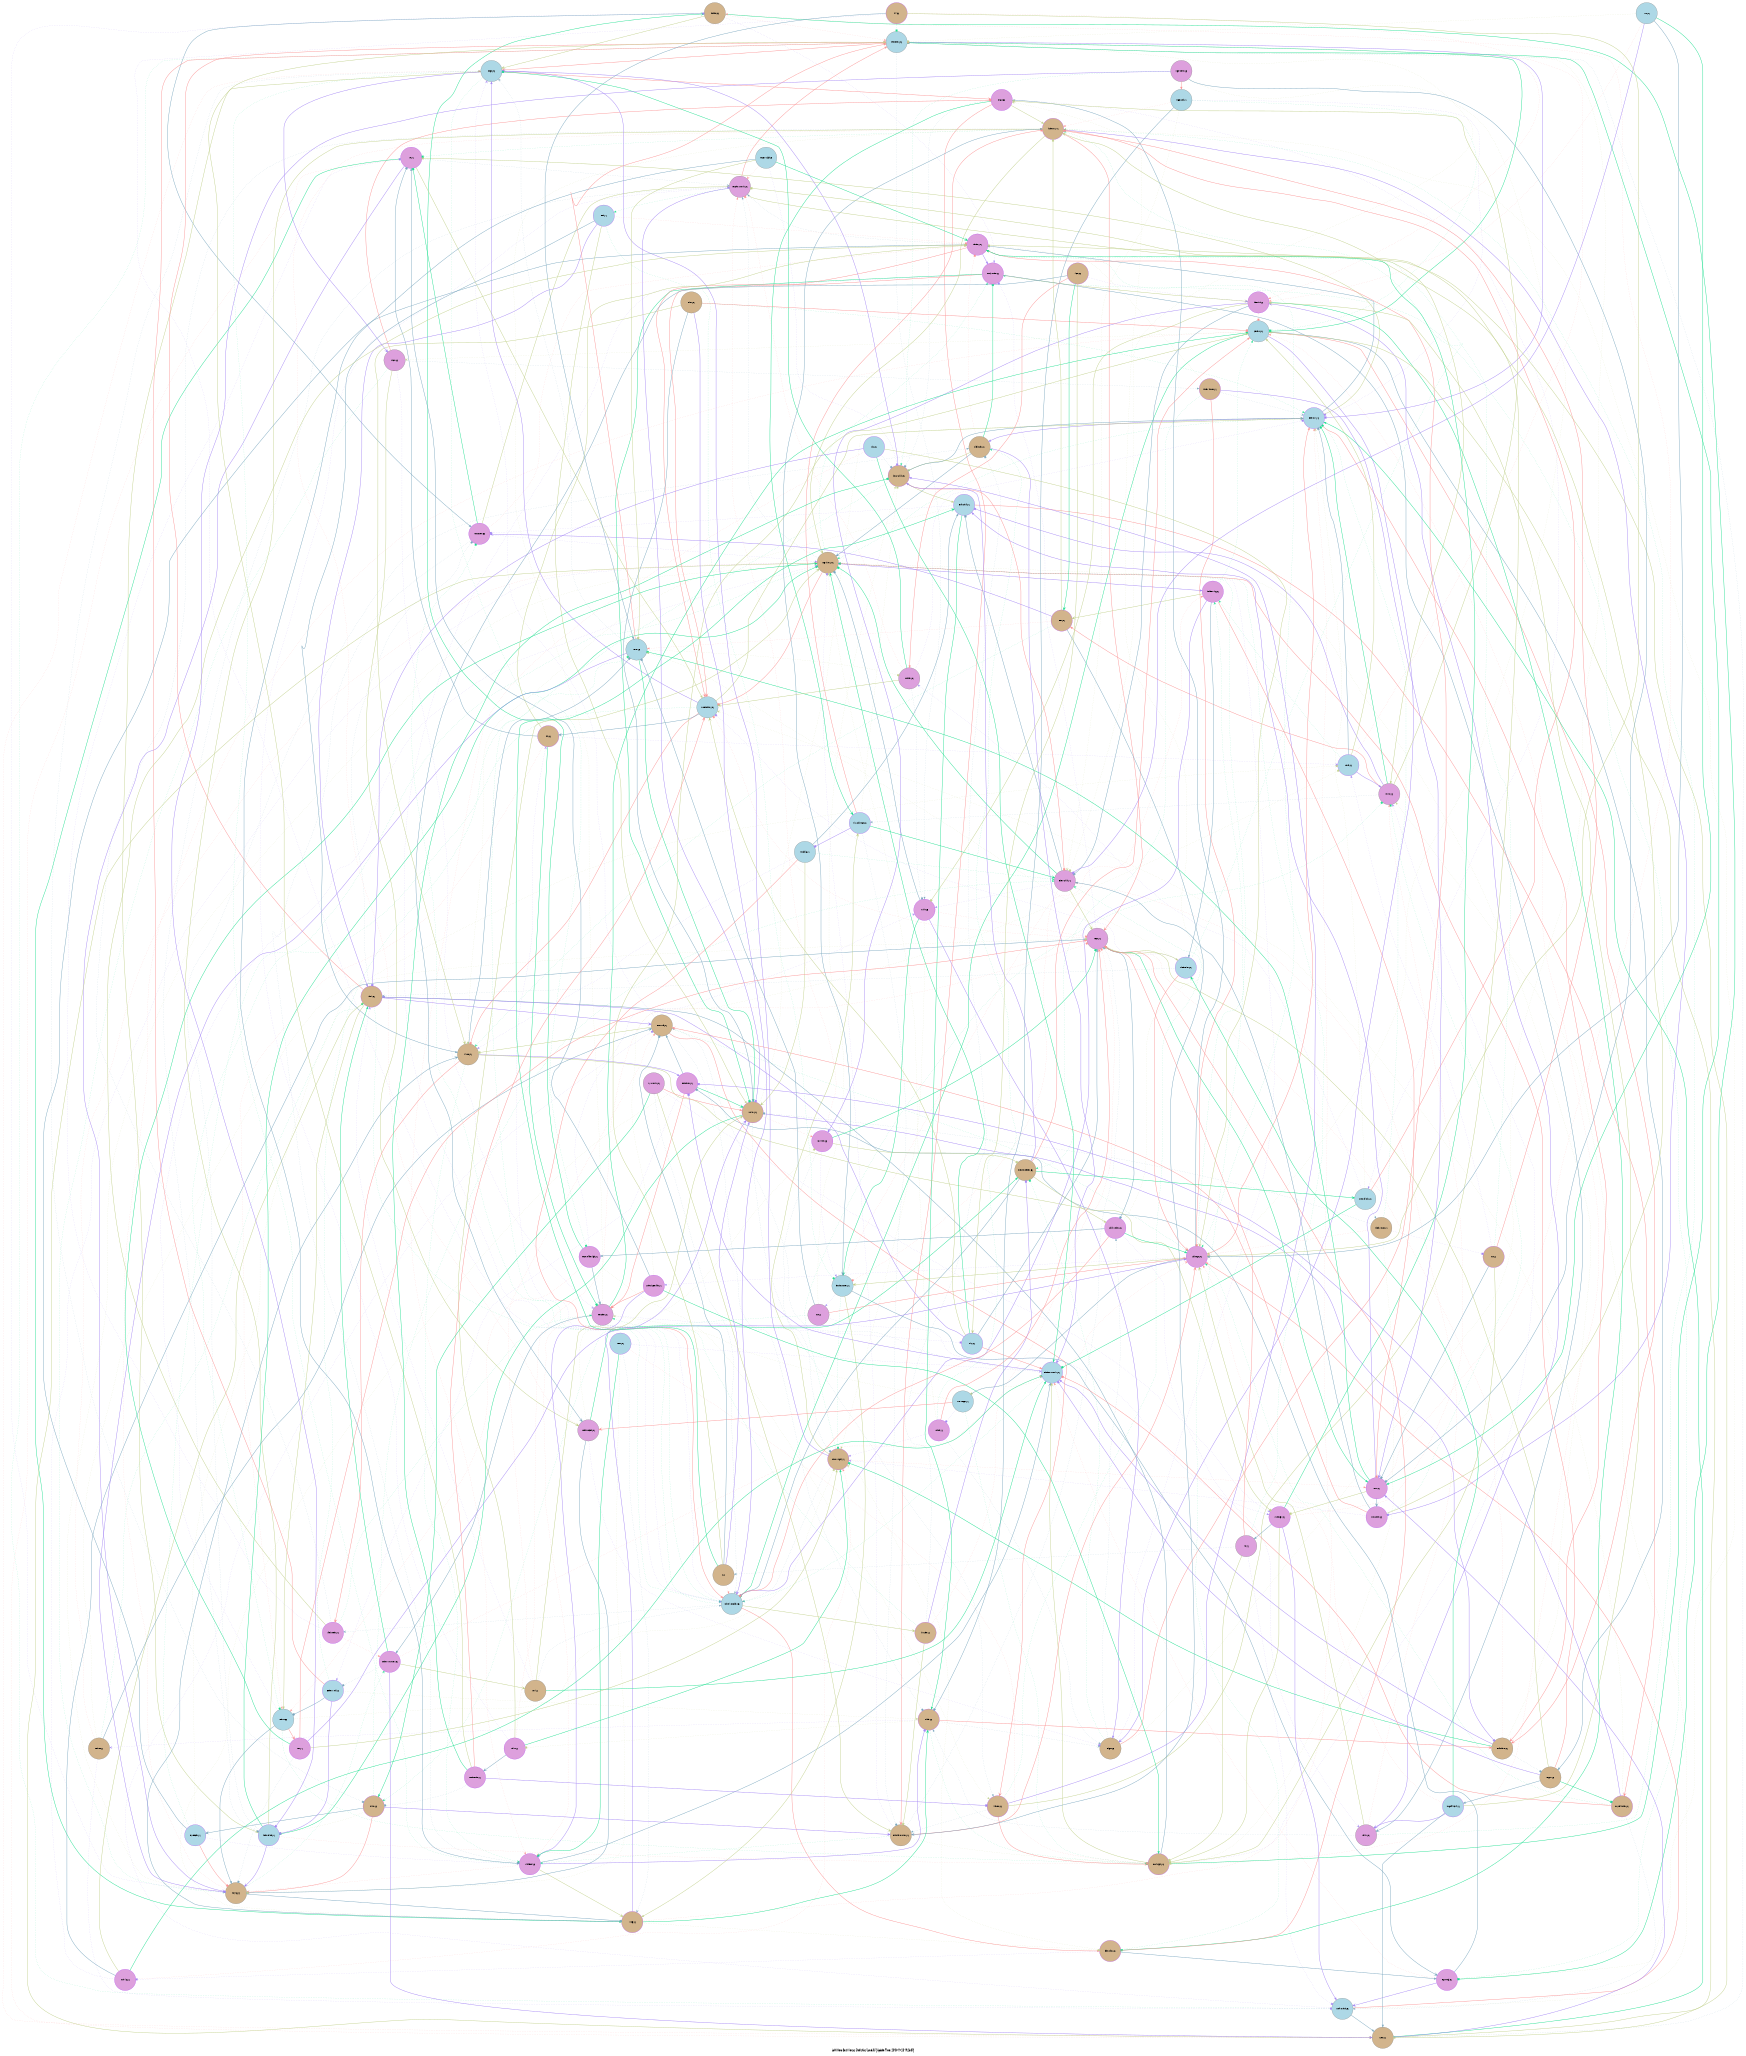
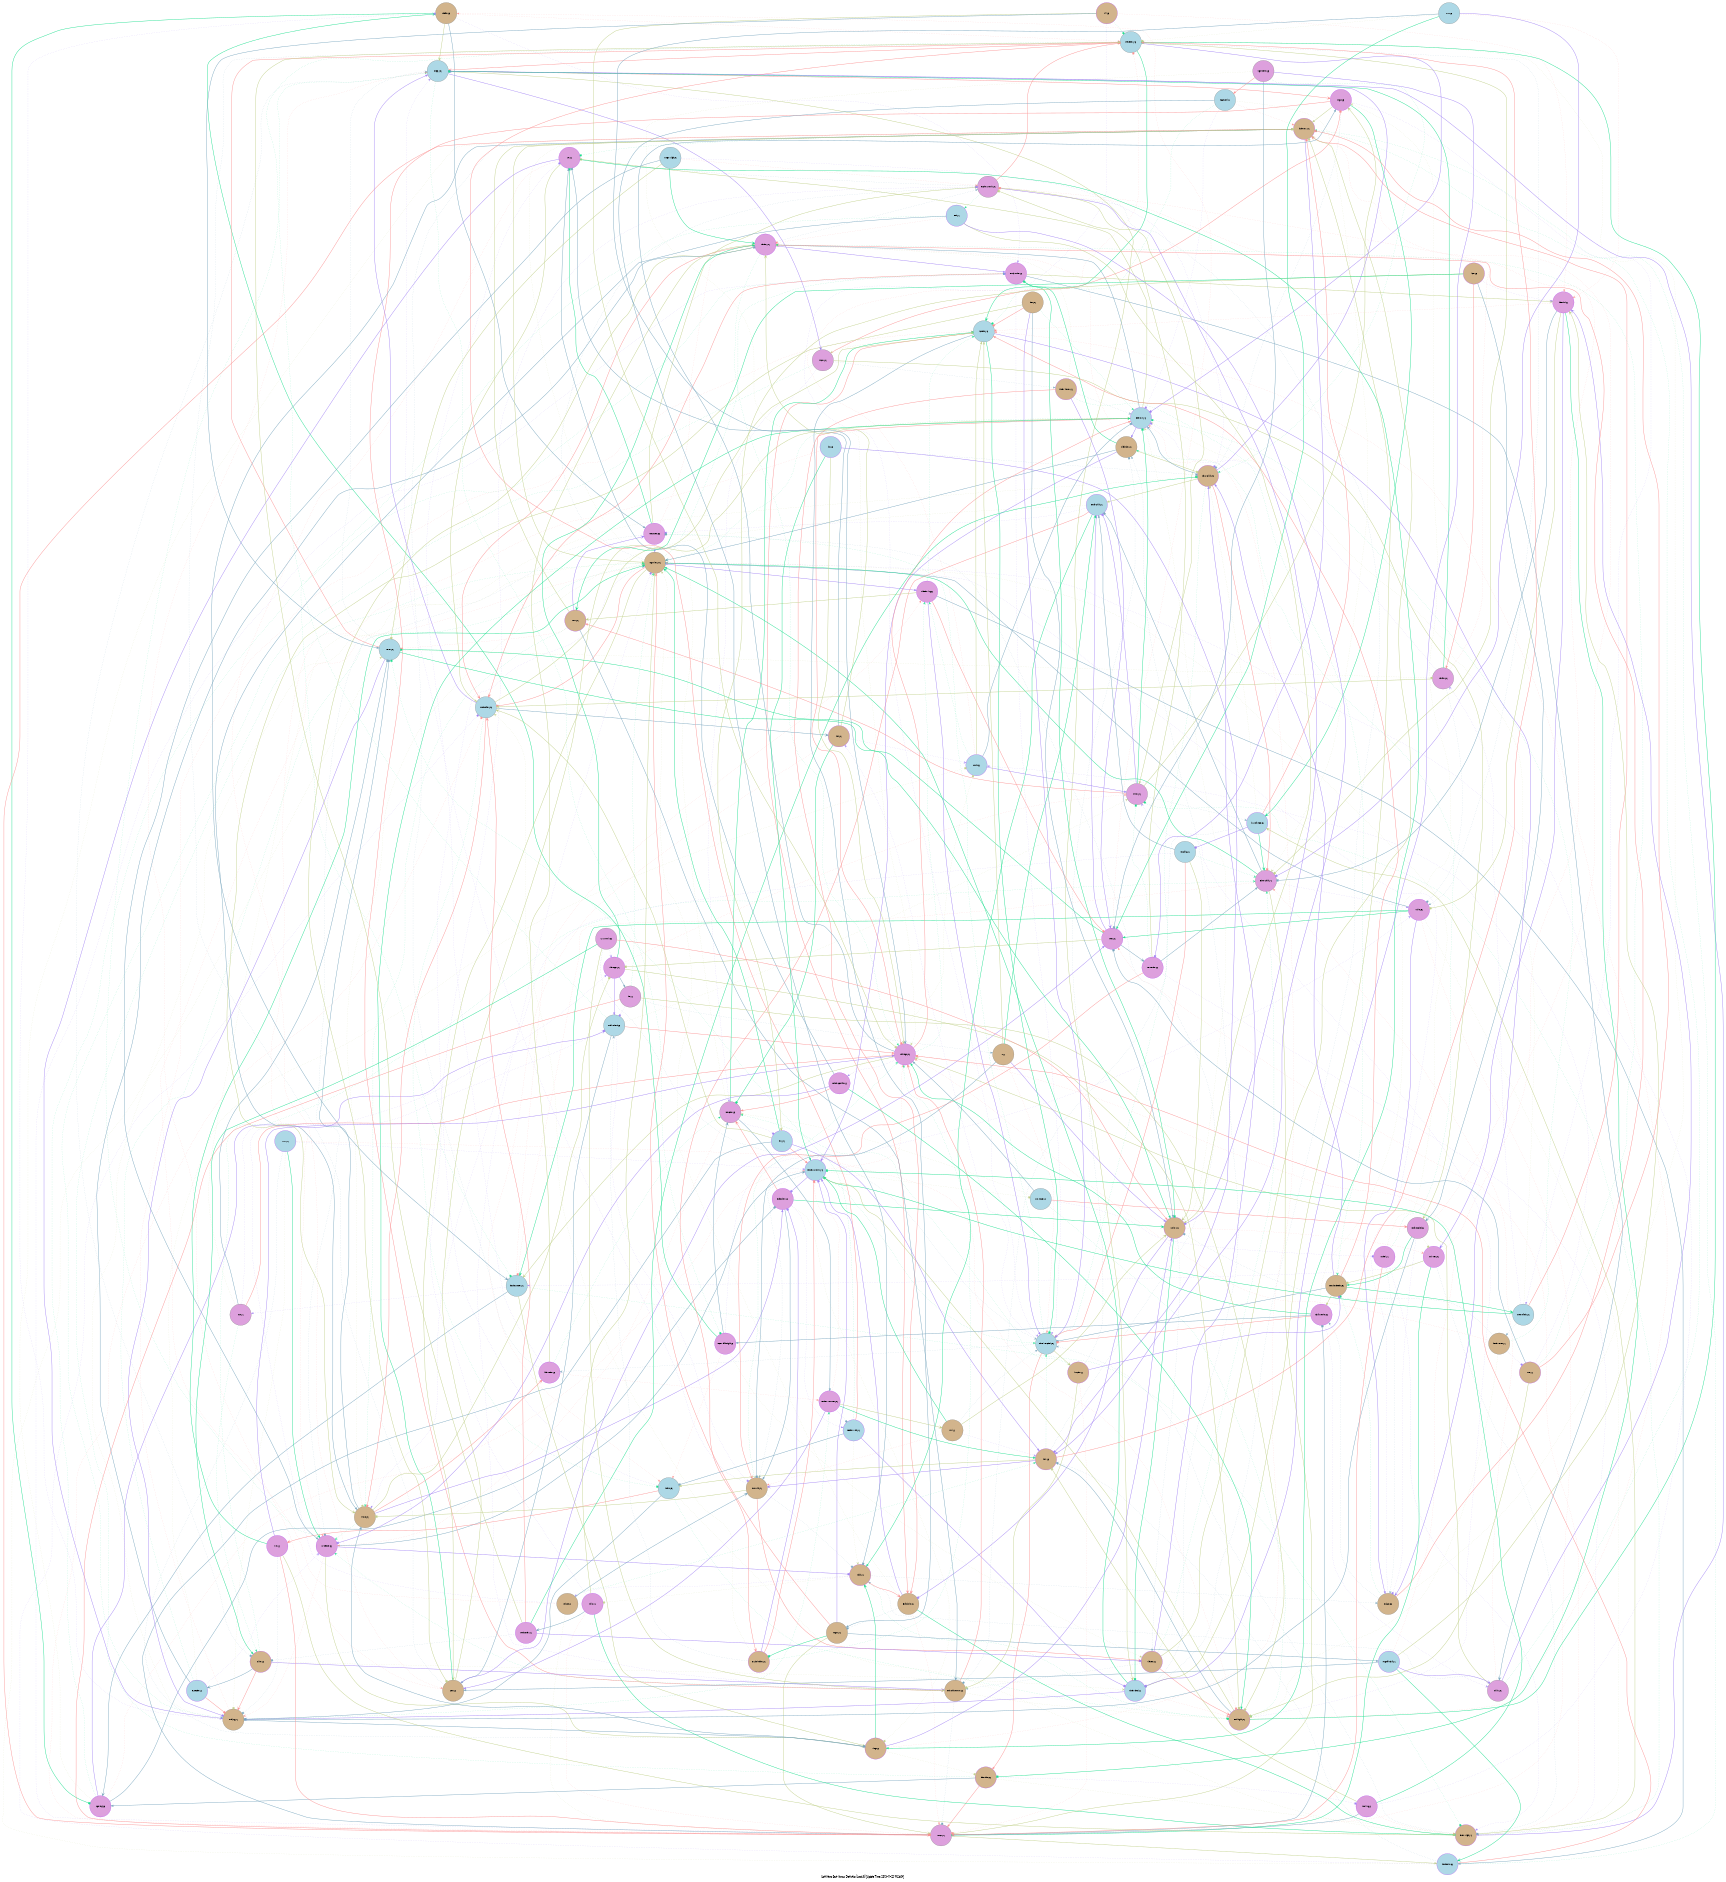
edge "Lifestealer [13]" -> "Ember Spirit [11]": style dotted -> bold
edge "Meepo [16]" -> "Doom [8]": now "Kunkka [5]" -> "Doom [8]"
